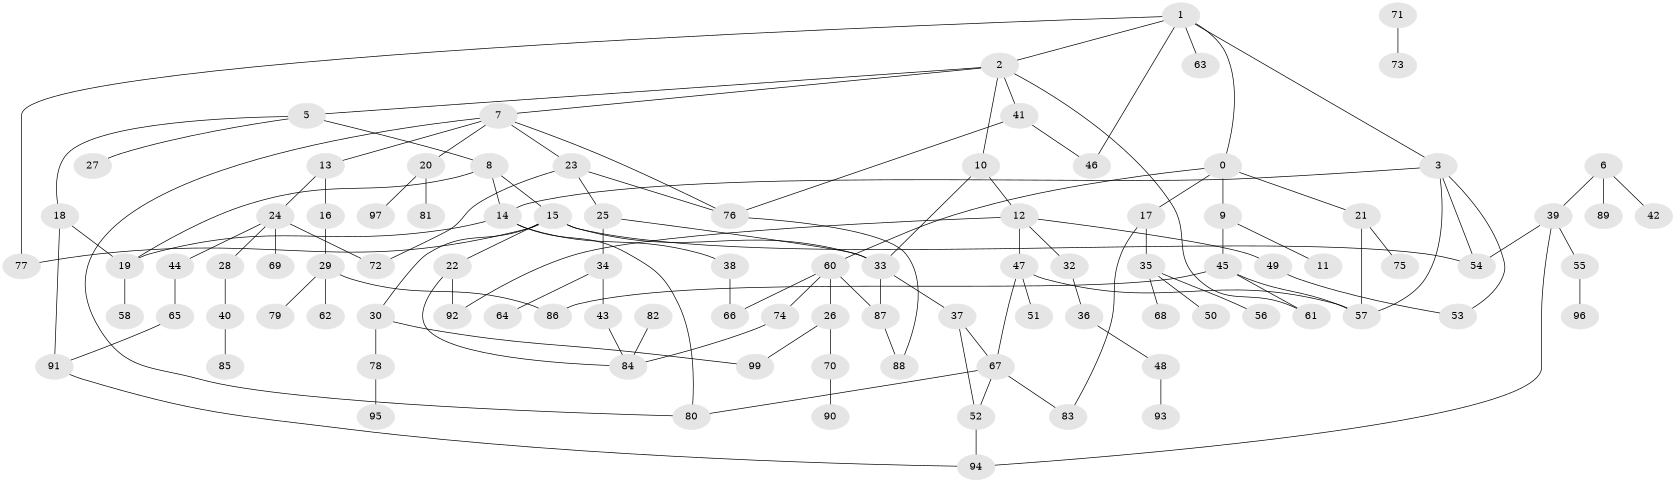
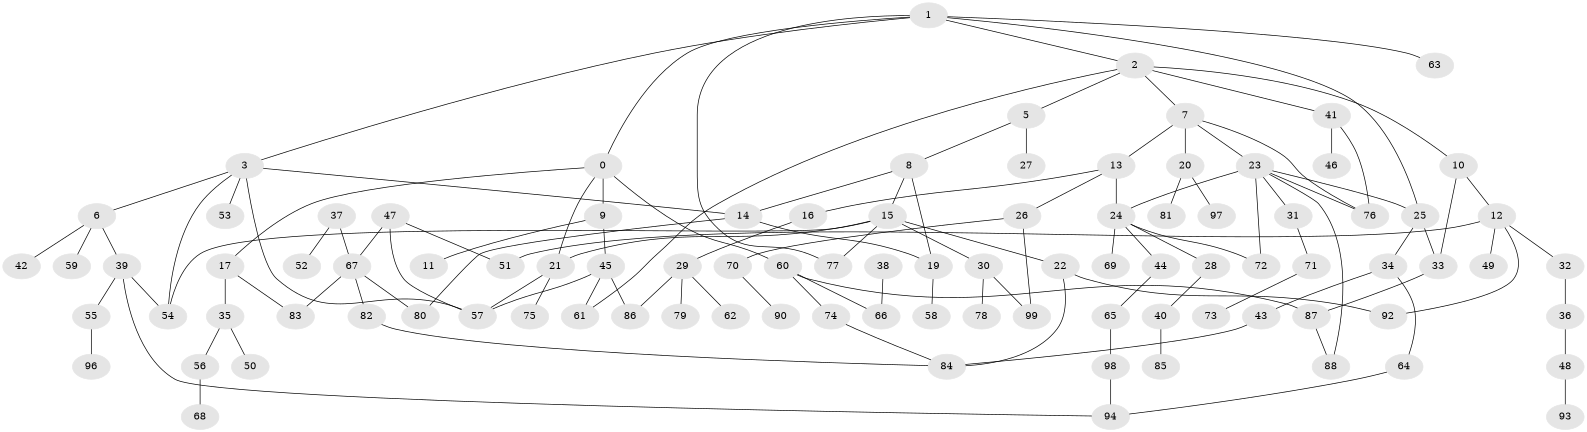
edge "1" -- "46": now "1" -- "25"
edge "23" -- "24": added
edge "3" -- "6": added
node "18": removed
node "31": added
node "89": label "89" -> "59"
edge "76" -- "88": now "23" -- "88"
edge "15" -- "33": now "15" -- "21"
edge "12" -- "47": now "12" -- "51"
edge "14" -- "38": removed
edge "35" -- "68": now "56" -- "68"
edge "60" -- "26": now "13" -- "26"
edge "33" -- "37": removed
edge "49" -- "53": removed
edge "7" -- "80": removed
node "91": label "91" -> "98"
edge "67" -- "52": now "67" -- "82"
node "95": removed
edge "52" -- "94": now "64" -- "94"
